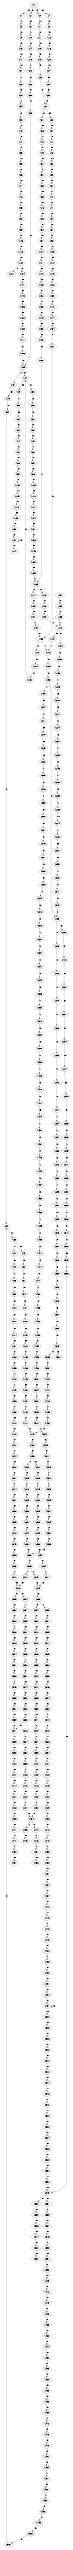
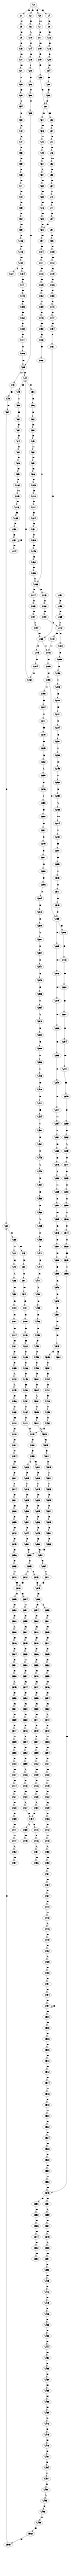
edge "S84" -> "S91": now "S84" -> "S90"
edge "S368" -> "S377": now "S368" -> "S376"
